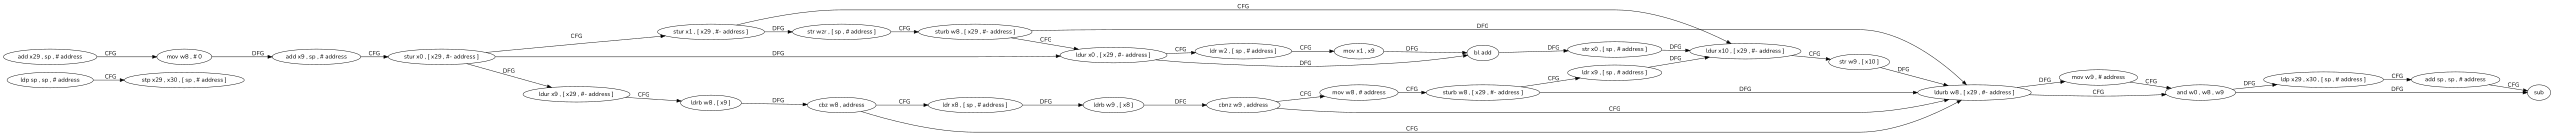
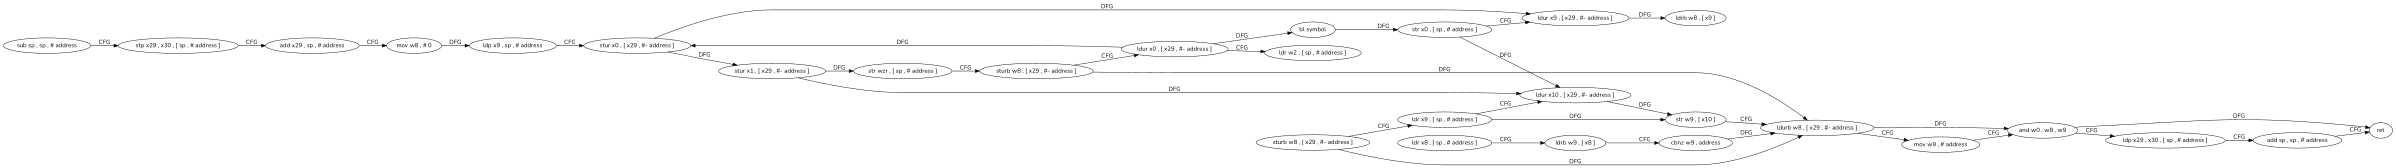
edge "stur x1 , [ x29 , #- address ]" -> "ldur x10 , [ x29 , #- address ]": label "CFG" -> "DFG"
edge "str x0 , [ sp , # address ]" -> "ldur x9 , [ x29 , #- address ]": added, label "CFG"
edge "stur x0 , [ x29 , #- address ]" -> "stur x1 , [ x29 , #- address ]": label "CFG" -> "DFG"
edge "stp x29 , x30 , [ sp , # address ]" -> "add x29 , sp , # address": added, label "CFG"
node "mov x1 , x9": removed
node "bl add": label "bl add" -> "bl symbol"
edge "ldur x10 , [ x29 , #- address ]" -> "str w9 , [ x10 ]": label "CFG" -> "DFG"
node "add x9 , sp , # address": label "add x9 , sp , # address" -> "ldp x9 , sp , # address"
edge "stur x0 , [ x29 , #- address ]" -> "ldur x0 , [ x29 , #- address ]": reversed
edge "ldr x9 , [ sp , # address ]" -> "ldur x10 , [ x29 , #- address ]": label "DFG" -> "CFG"
edge "str w9 , [ x10 ]" -> "ldurb w8 , [ x29 , #- address ]": label "DFG" -> "CFG"
node "ldp sp , sp , # address": label "ldp sp , sp , # address" -> "sub sp , sp , # address"
edge "ldurb w8 , [ x29 , #- address ]" -> "mov w9 , # address": label "DFG" -> "CFG"
edge "and w0 , w8 , w9" -> "ldp x29 , x30 , [ sp , # address ]": label "DFG" -> "CFG"
edge "ldurb w8 , [ x29 , #- address ]" -> "and w0 , w8 , w9": label "CFG" -> "DFG"
node "mov w8 , # address": removed
node "sub": label "sub" -> "ret"
edge "ldur x9 , [ x29 , #- address ]" -> "ldrb w8 , [ x9 ]": label "CFG" -> "DFG"
edge "ldr x8 , [ sp , # address ]" -> "ldrb w9 , [ x8 ]": label "DFG" -> "CFG"
edge "ldrb w9 , [ x8 ]" -> "cbnz w9 , address": label "DFG" -> "CFG"
node "cbz w8 , address": removed
edge "cbnz w9 , address" -> "ldurb w8 , [ x29 , #- address ]": label "CFG" -> "DFG"
edge "ldr x9 , [ sp , # address ]" -> "str w9 , [ x10 ]": added, label "DFG"
